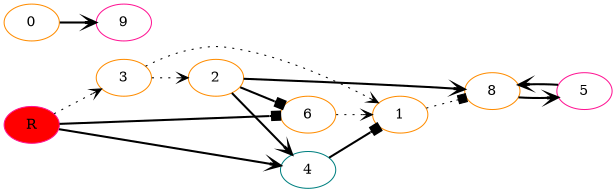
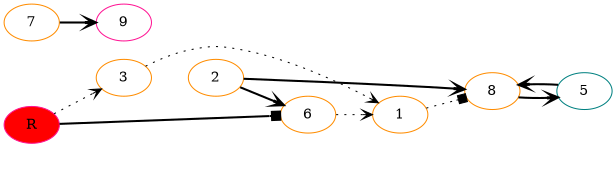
node "0": label "0" -> "7"
edge "3" -> "2": removed
node "5": color deeppink -> teal
edge "2" -> "6": arrowhead box -> vee
node "4": removed
